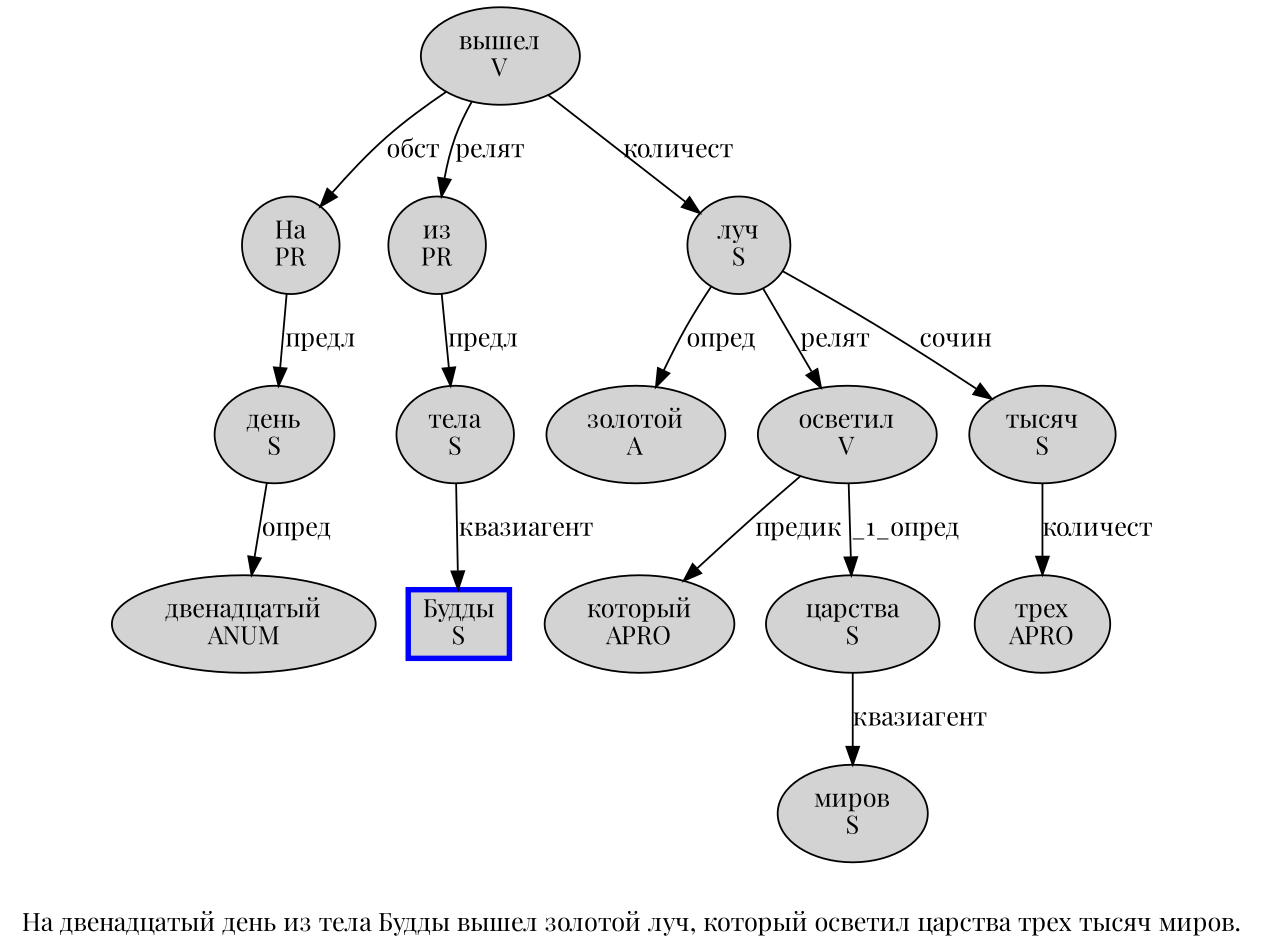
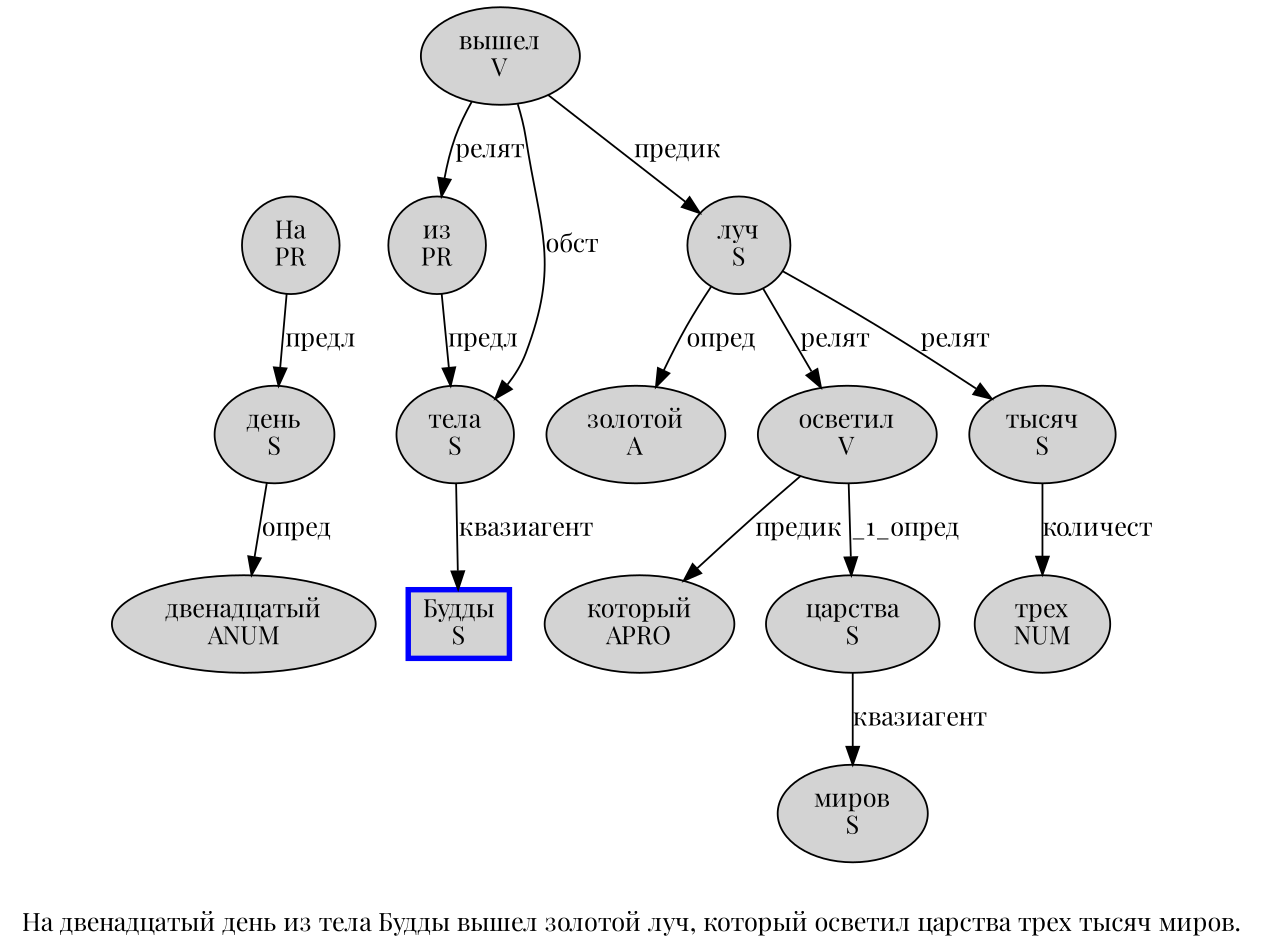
edge "вышел V" -> "На PR": now "вышел V" -> "тела S"
edge "вышел V" -> "луч S": label "количест" -> "предик"
edge "луч S" -> "тысяч S": label "сочин" -> "релят"
node "трех APRO": label "трех APRO" -> "трех NUM"
